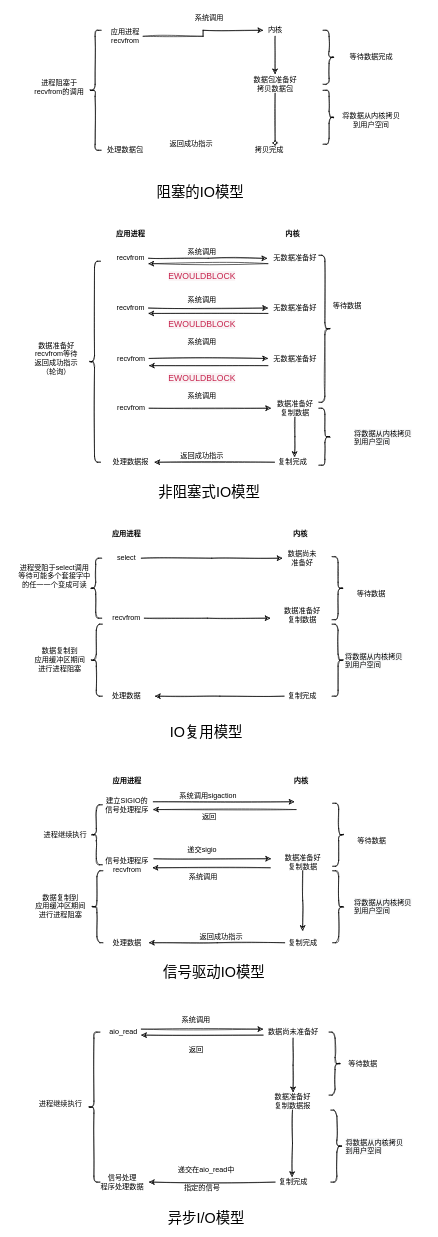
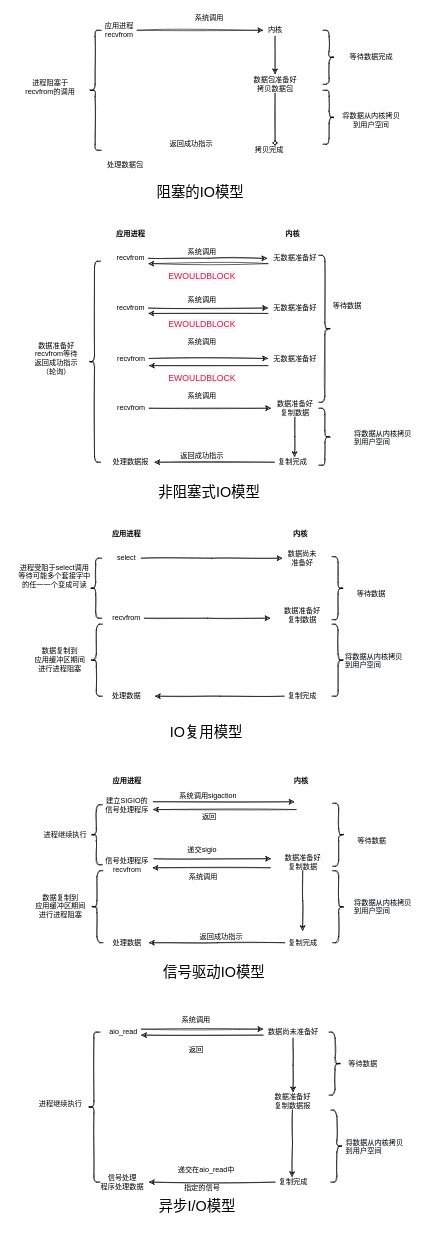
node "应用进程 recvfrom": moved (125, 36) -> (119, 30)
node "进程阻塞于 recvfrom的调用": moved (59, 87) -> (50, 87)
node "处理数据包": moved (125, 150) -> (125, 165)
node "异步I/O模型": moved (206, 1218) -> (197, 1206)
